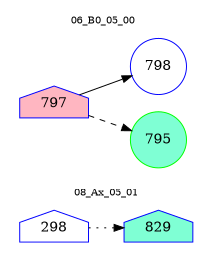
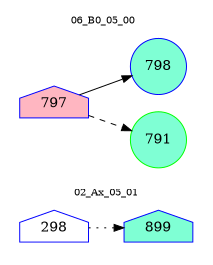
node "798": fillcolor white -> aquamarine
node "795": label "795" -> "791"
cluster "08_Ax_05_01": label "08_Ax_05_01" -> "02_Ax_05_01"
node "829": label "829" -> "899"
